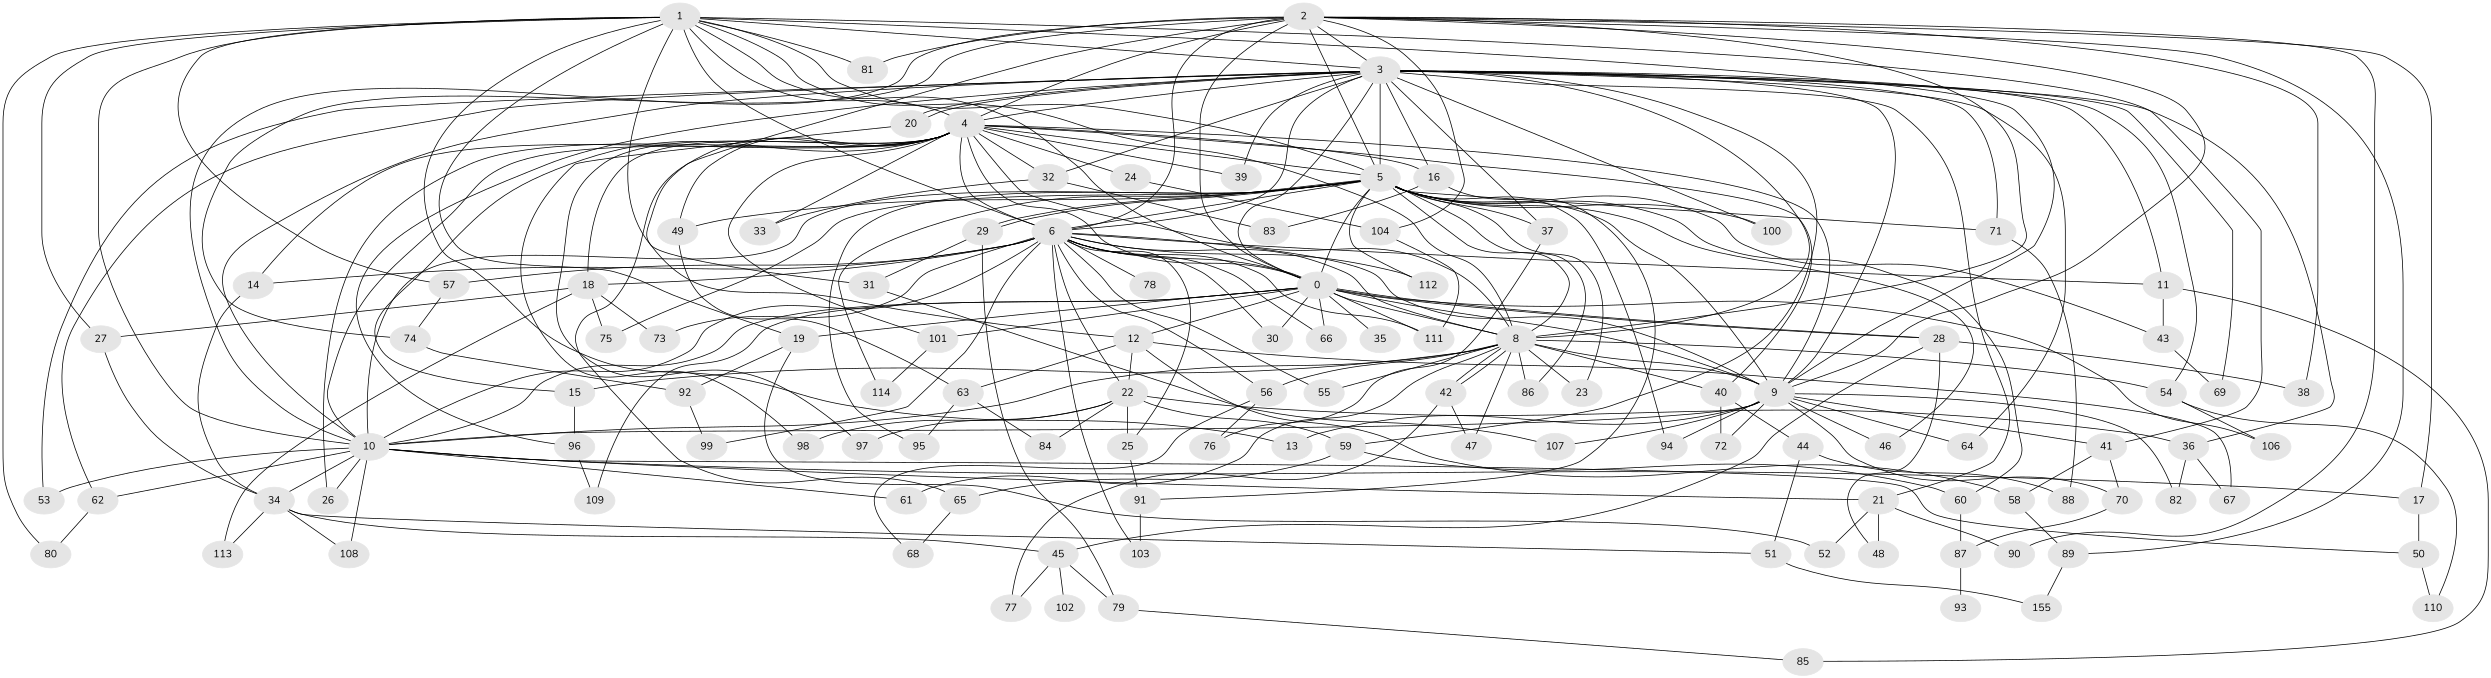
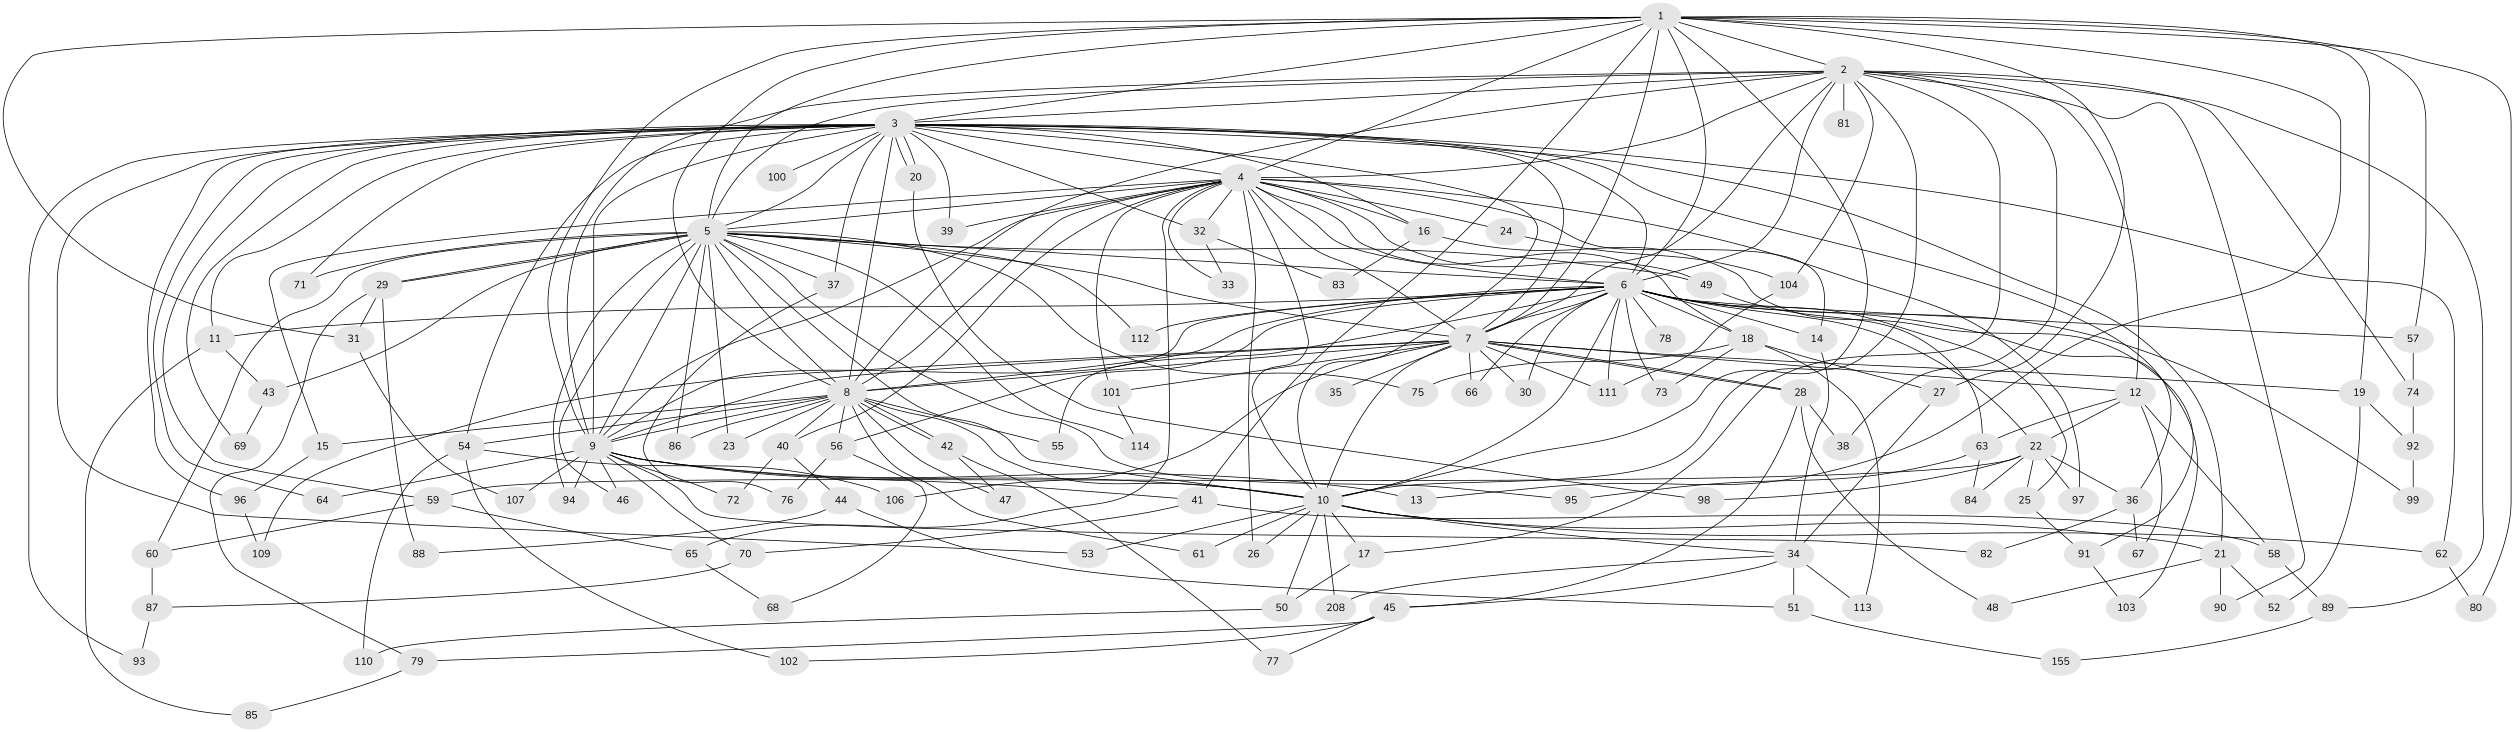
edge "1" -- "81": now "1" -- "2"
edge "3" -- "93": added
edge "5" -- "100": removed
node "0": label "0" -> "7"
edge "71" -- "88": now "29" -- "88"
node "108": label "108" -> "208"
edge "54" -- "102": added
